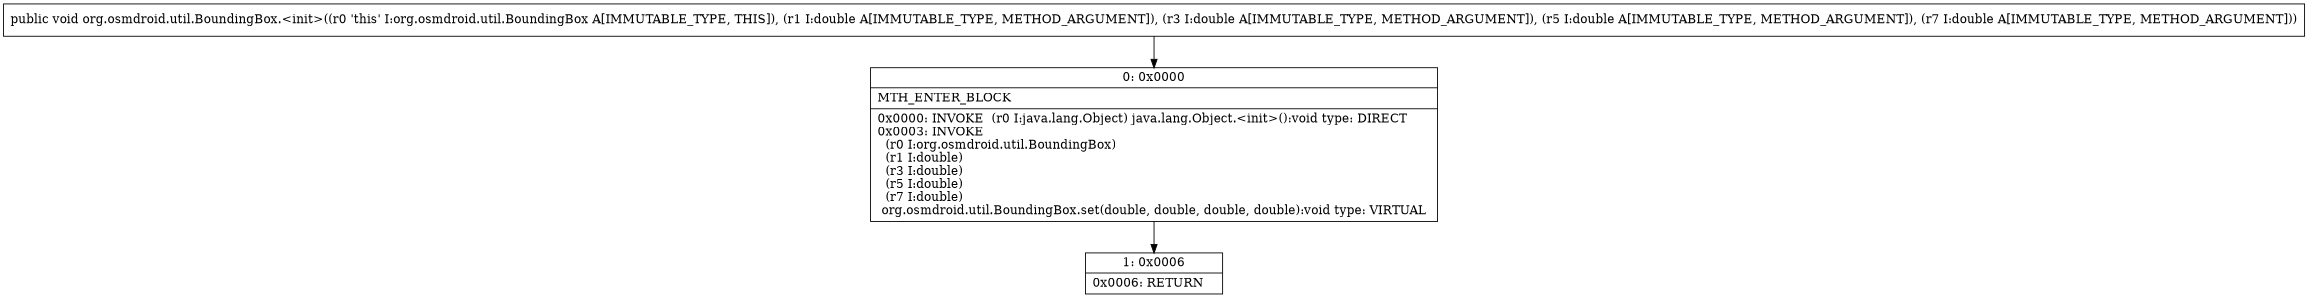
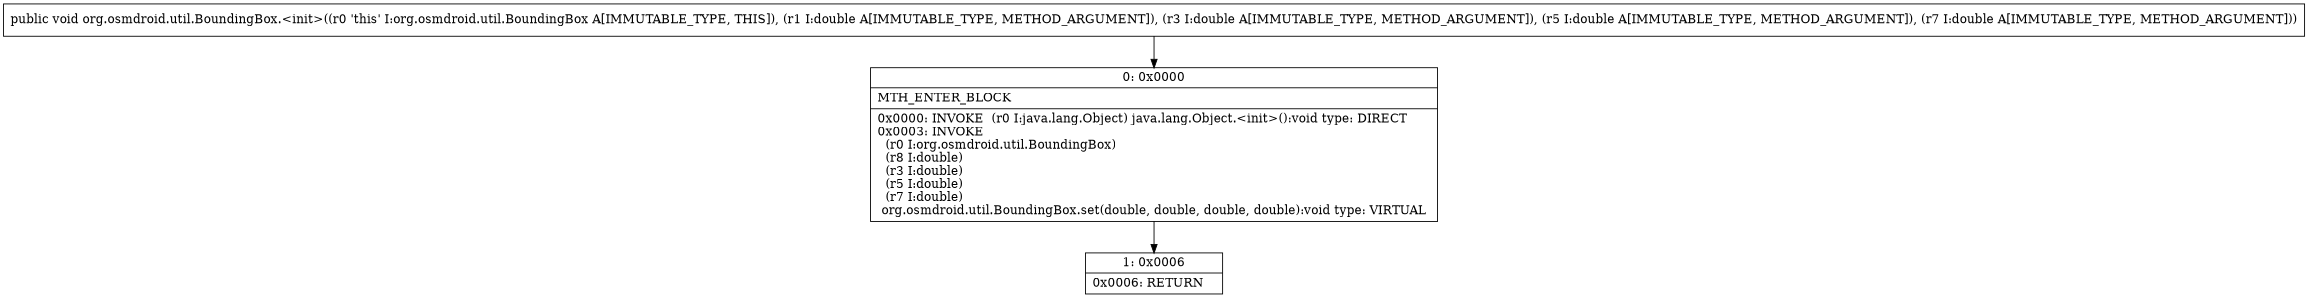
node "0: 0x0000": text "(r1 I:double)" -> "(r8 I:double)"
